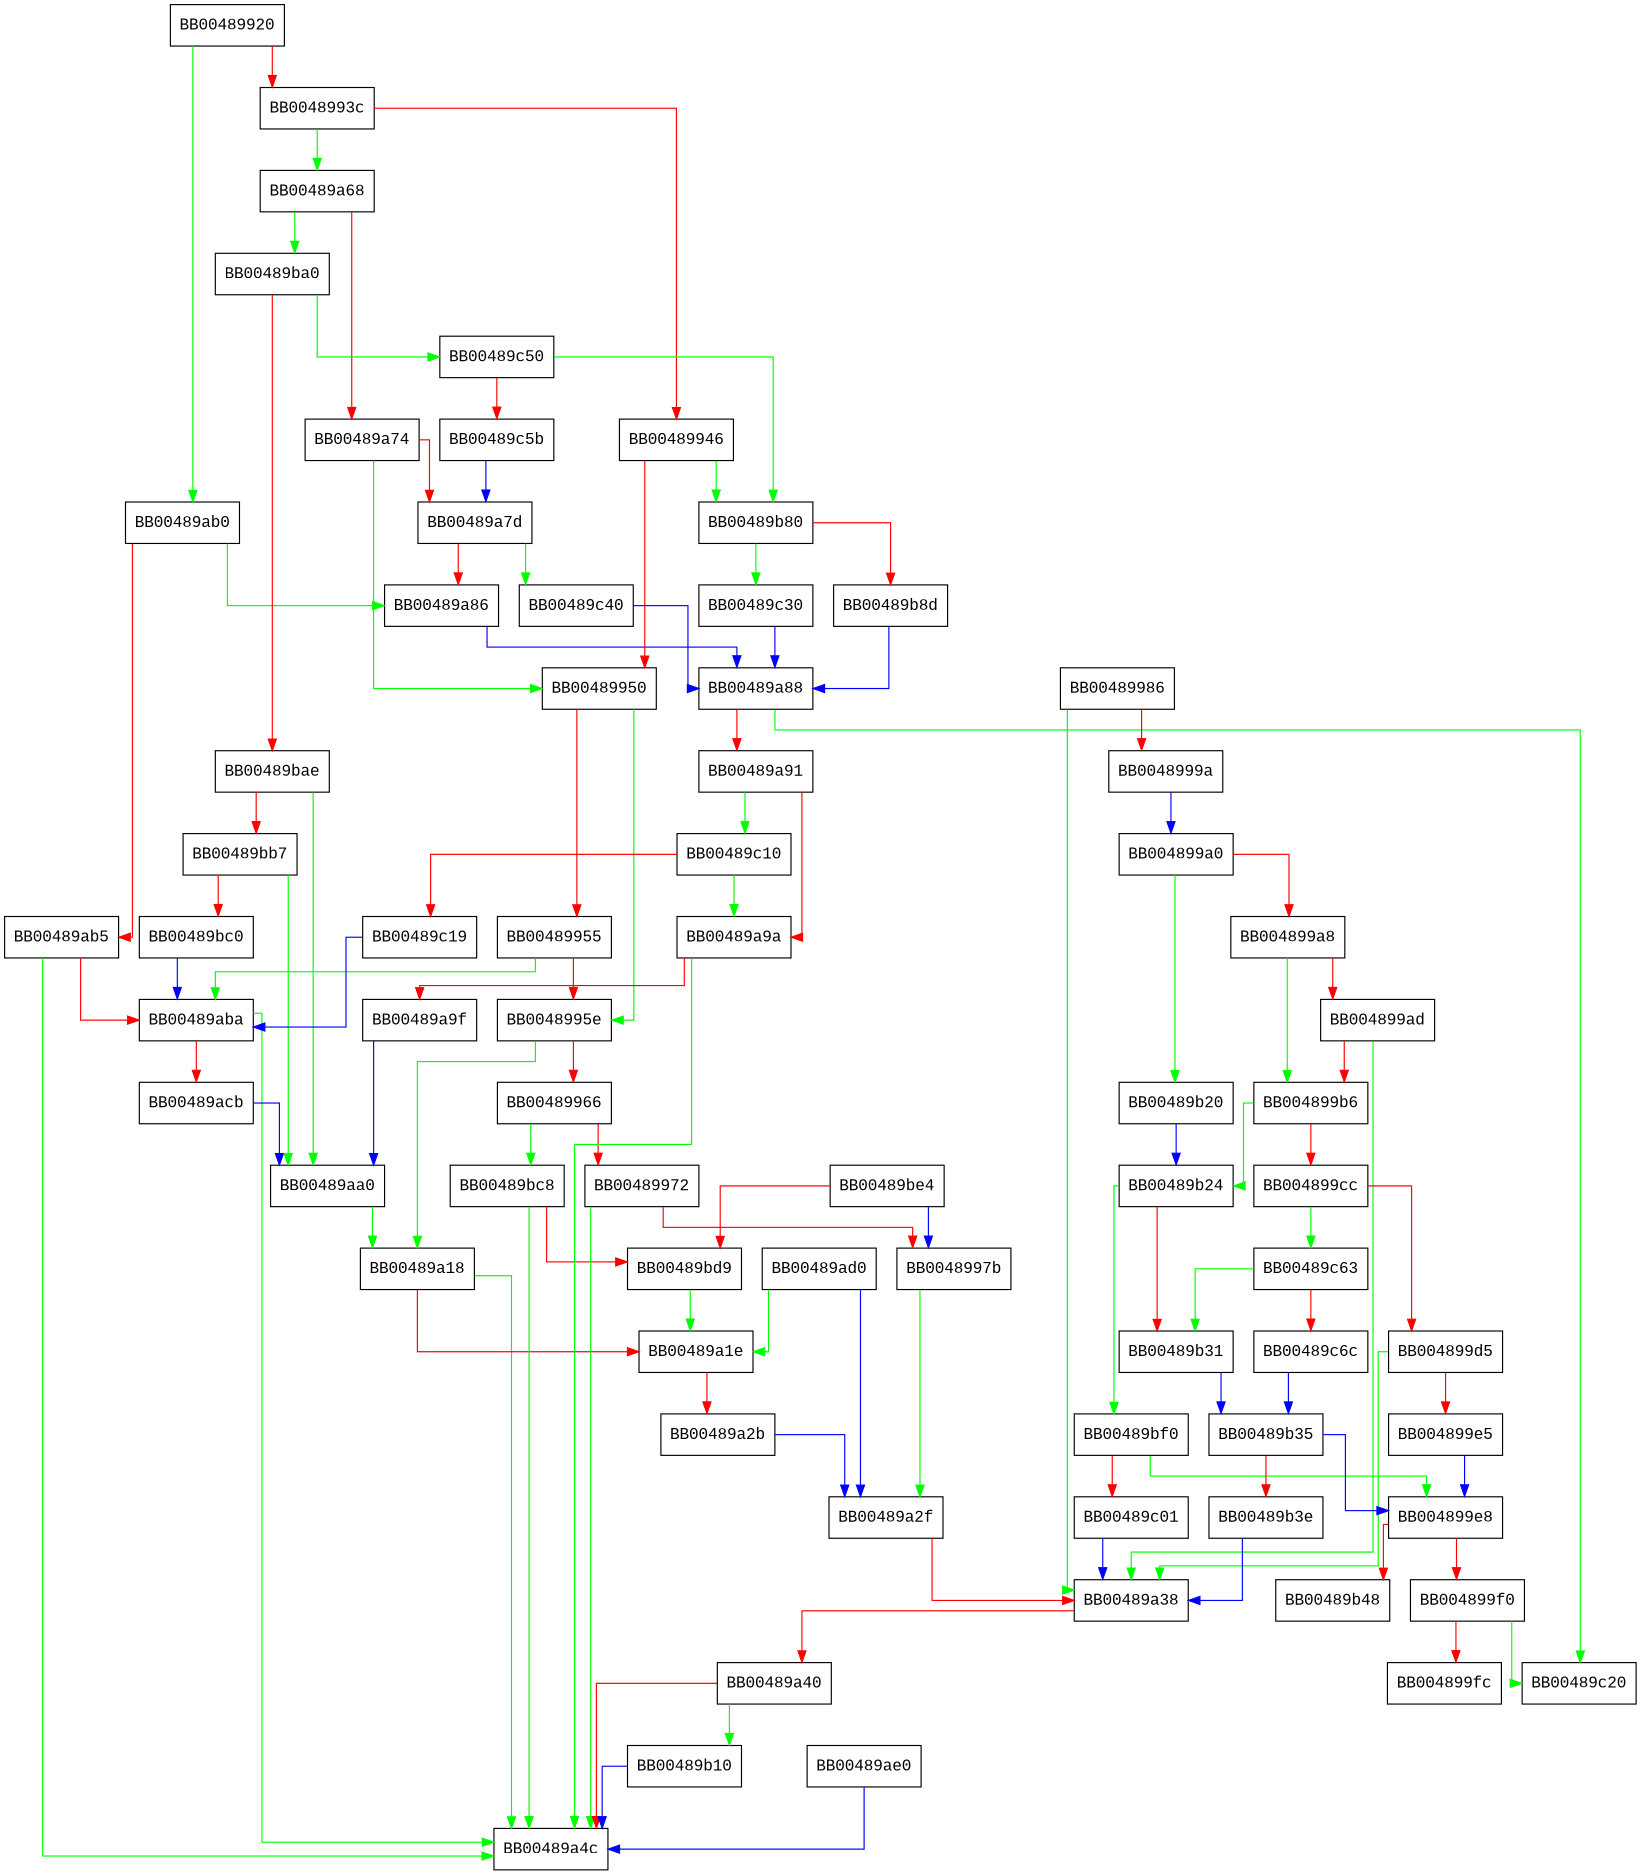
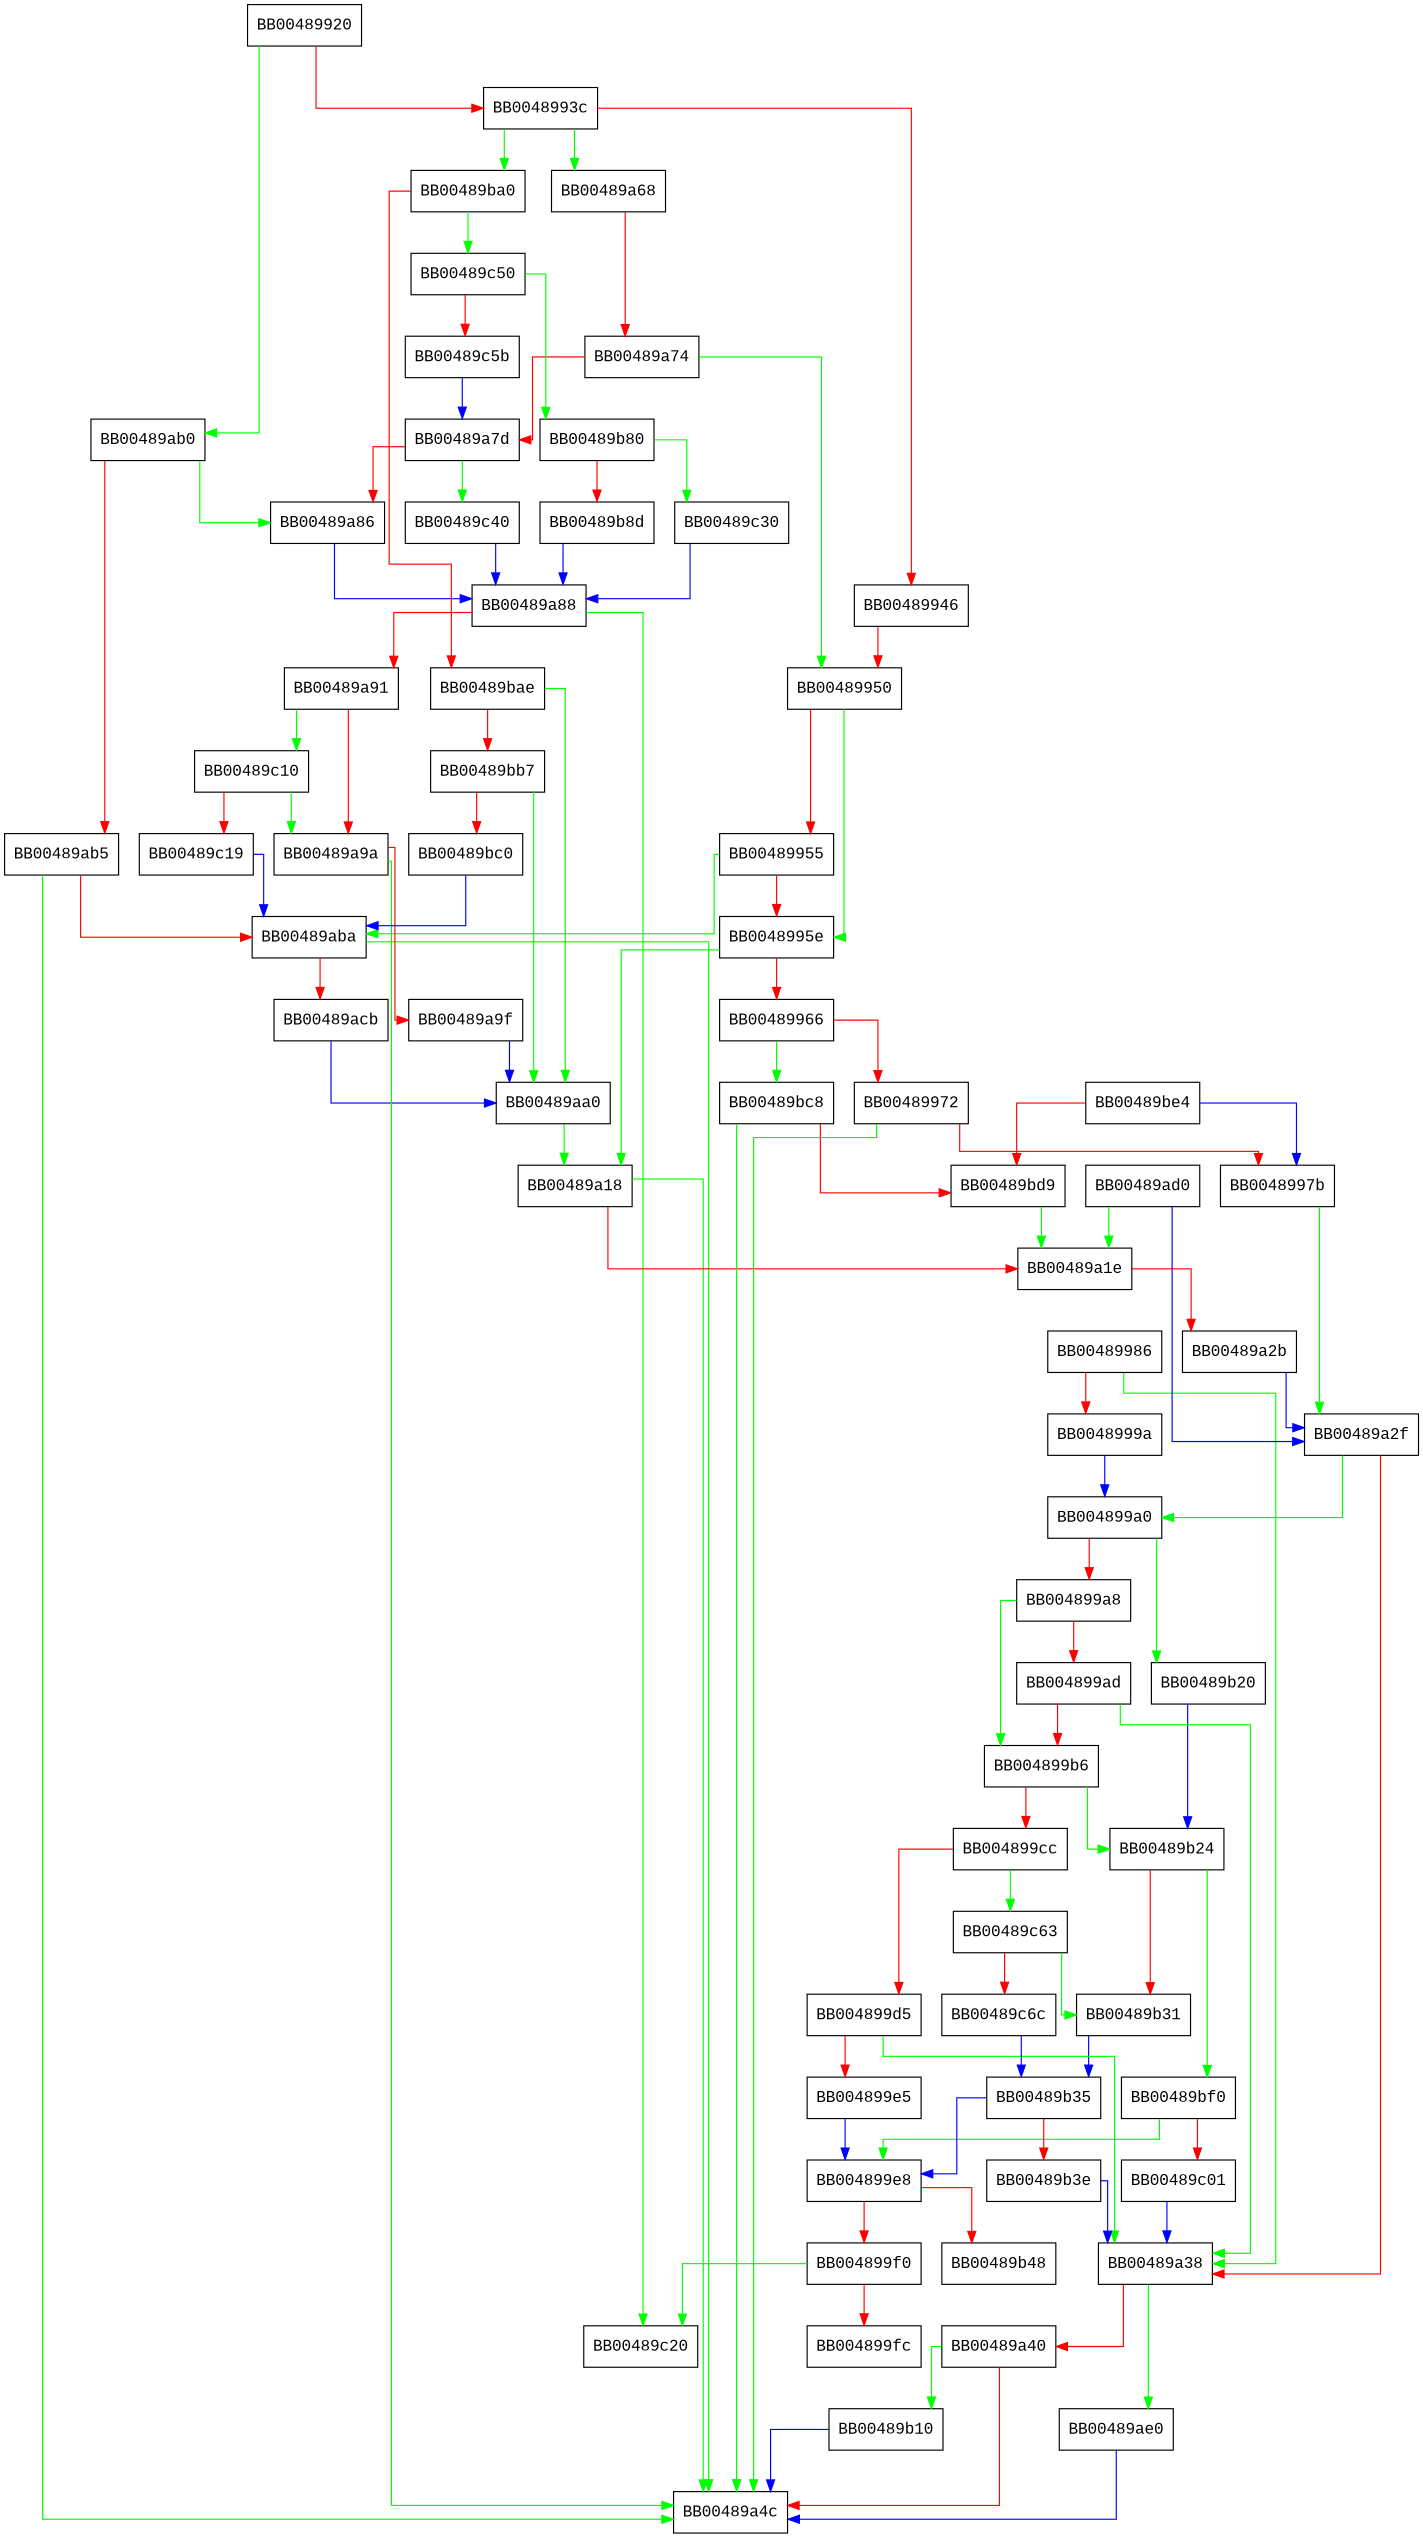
edge "BB00489a68" -> "BB00489ba0": now "BB0048993c" -> "BB00489ba0"
edge "BB00489946" -> "BB00489b80": removed
edge "BB00489a2f" -> "BB004899a0": added
edge "BB00489a38" -> "BB00489ae0": added
